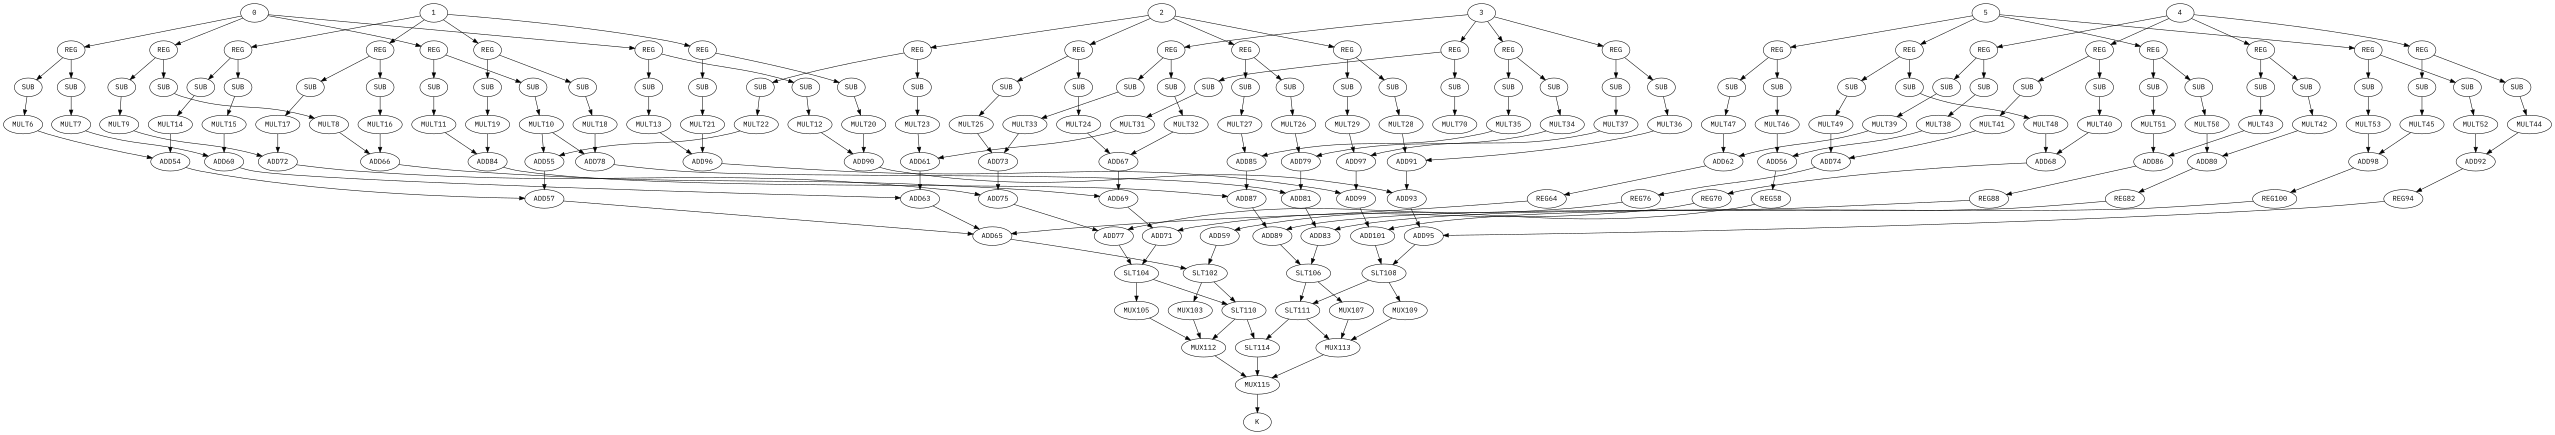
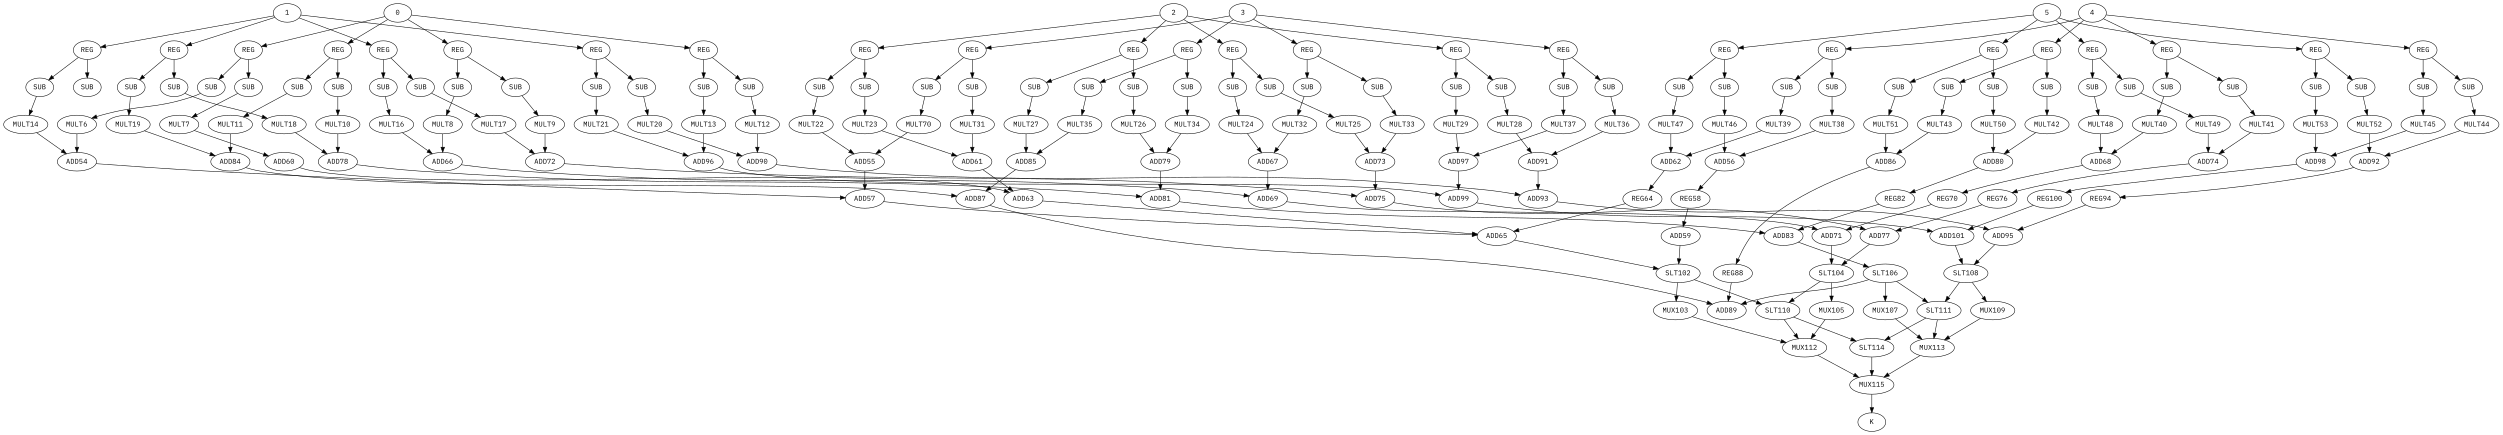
node "MULT15": removed
edge "MULT10" -> "ADD55": now "MULT70" -> "ADD55"
edge "ADD89" -> "SLT106": reversed
